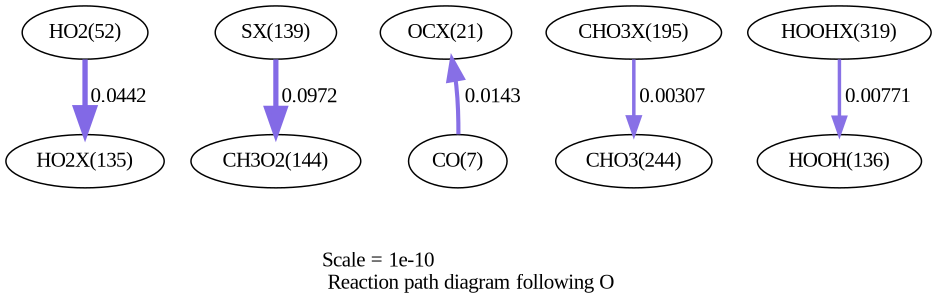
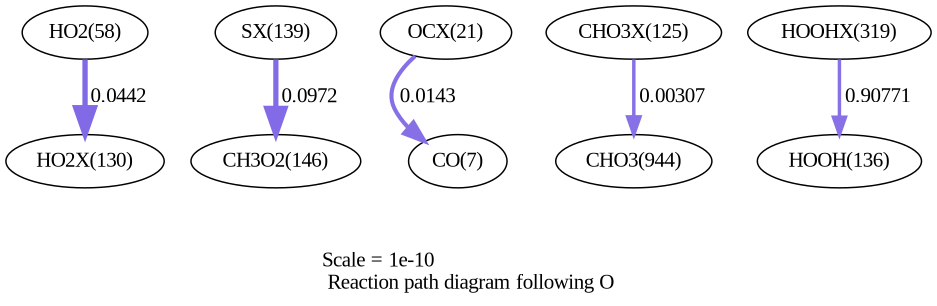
node "HO2(52)": label "HO2(52)" -> "HO2(58)"
node "CHO3X(195)": label "CHO3X(195)" -> "CHO3X(125)"
edge "HOOHX(319)" -> "HOOH(136)": label " 0.00771" -> " 0.90771"
edge "CO(7)" -> "OCX(21)": reversed
node "HO2X(135)": label "HO2X(135)" -> "HO2X(130)"
node "CH3O2(144)": label "CH3O2(144)" -> "CH3O2(146)"
node "CHO3(244)": label "CHO3(244)" -> "CHO3(944)"
